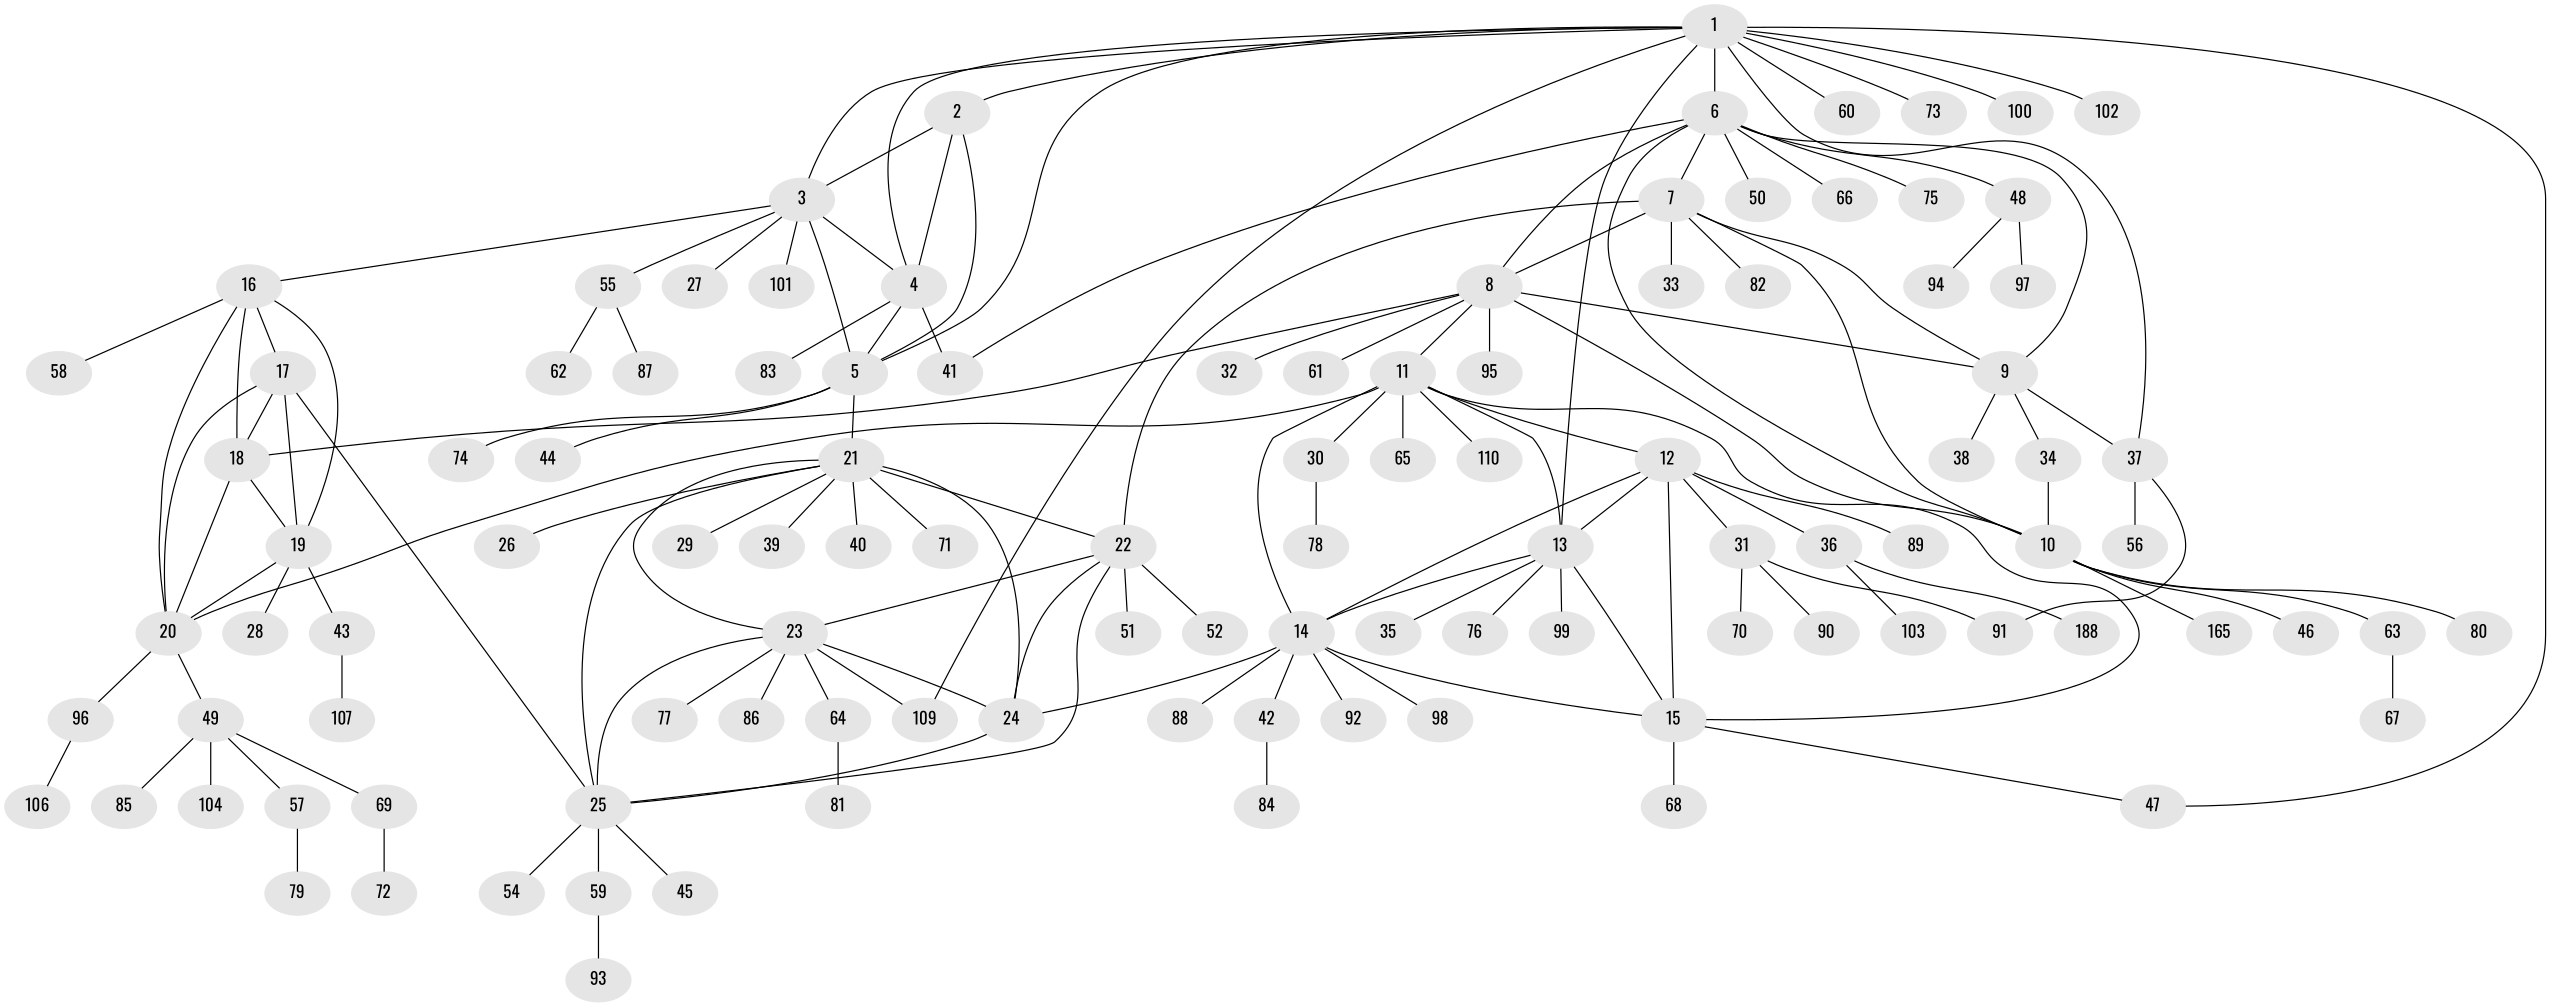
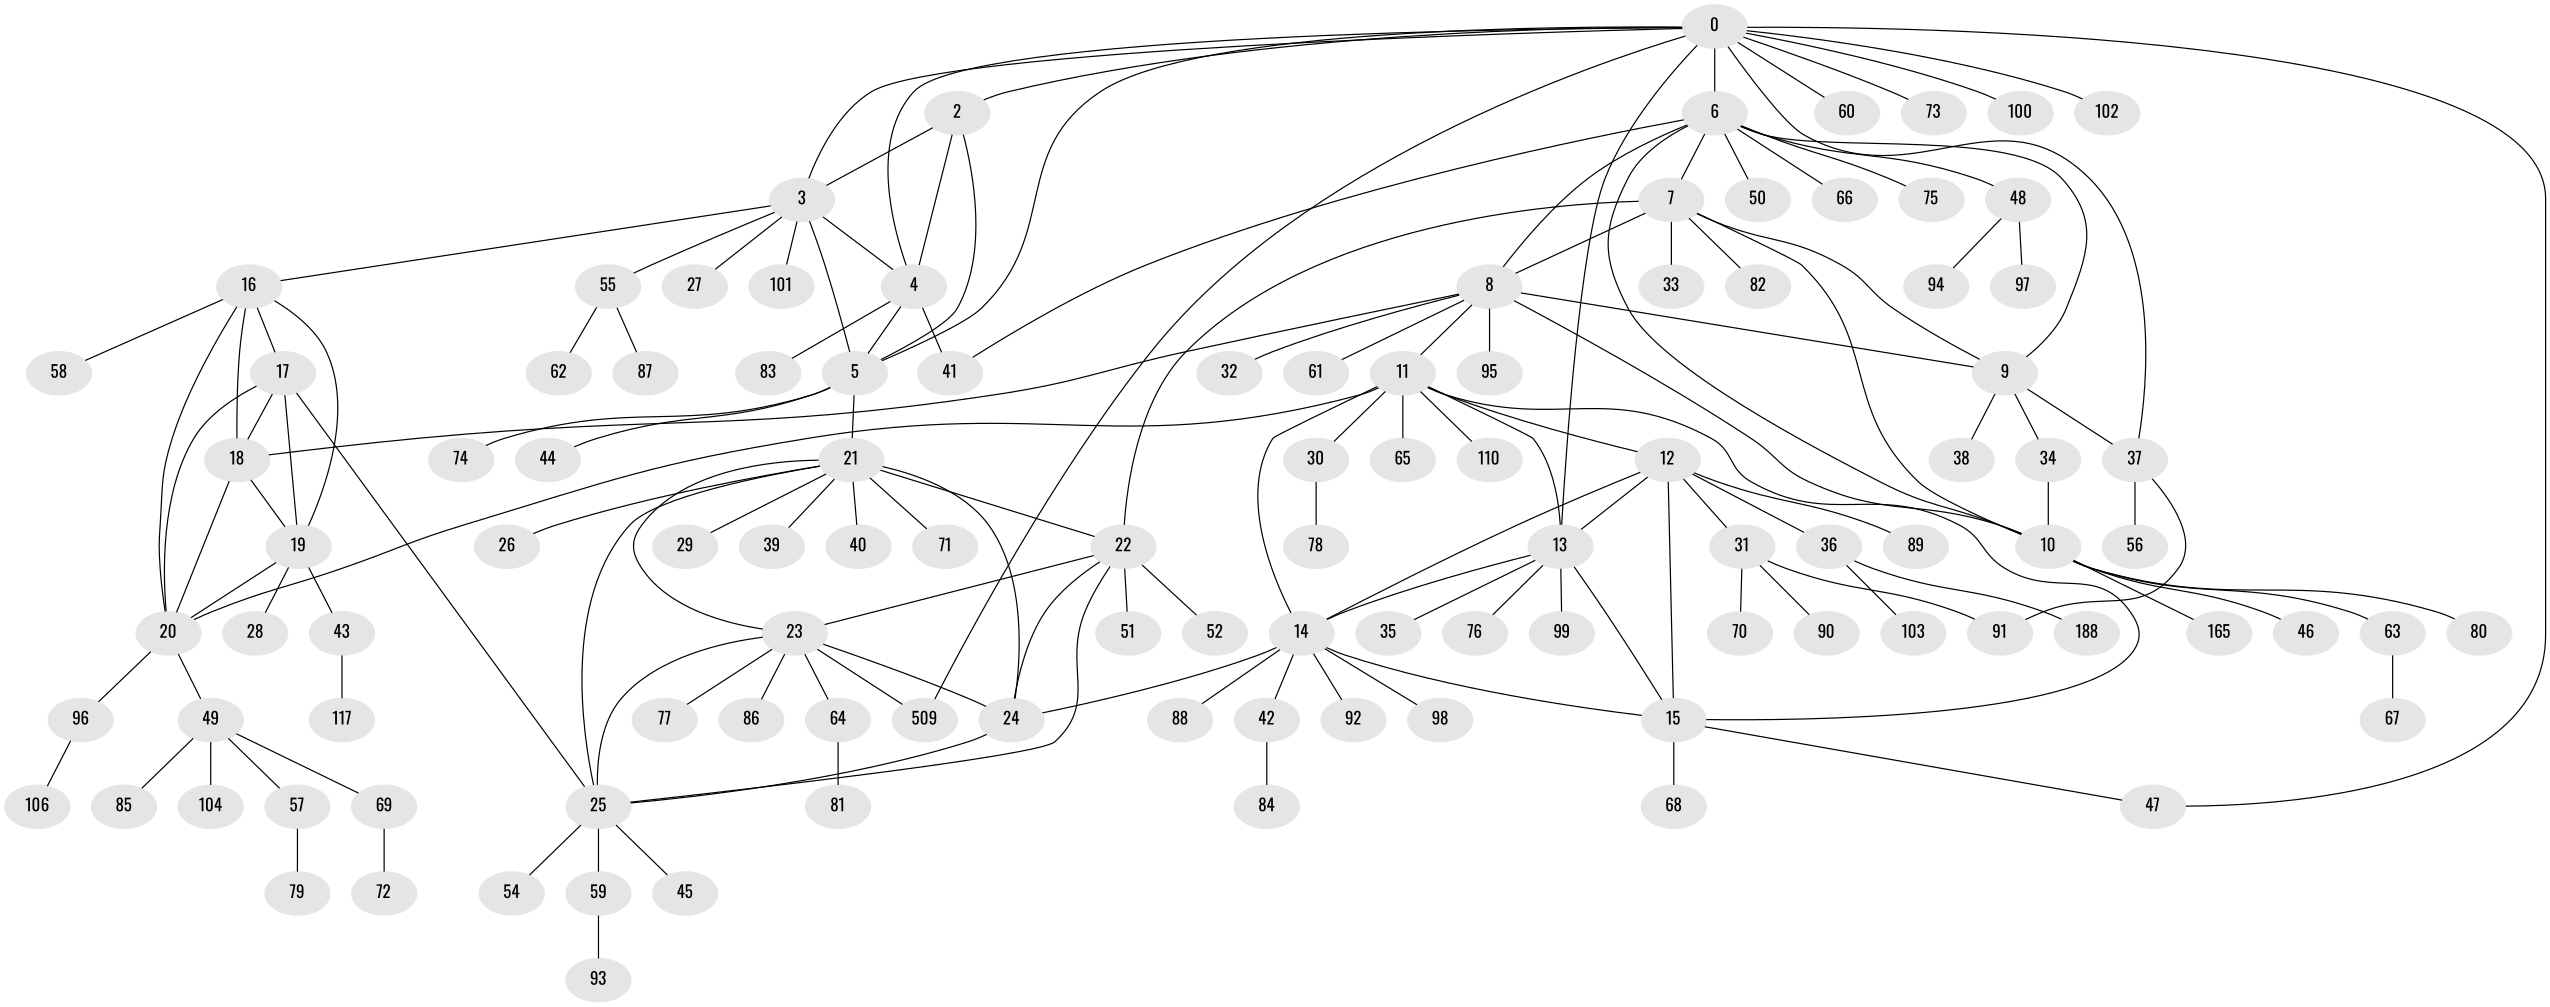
node "1": label "1" -> "0"
node "107": label "107" -> "117"
node "109": label "109" -> "509"
